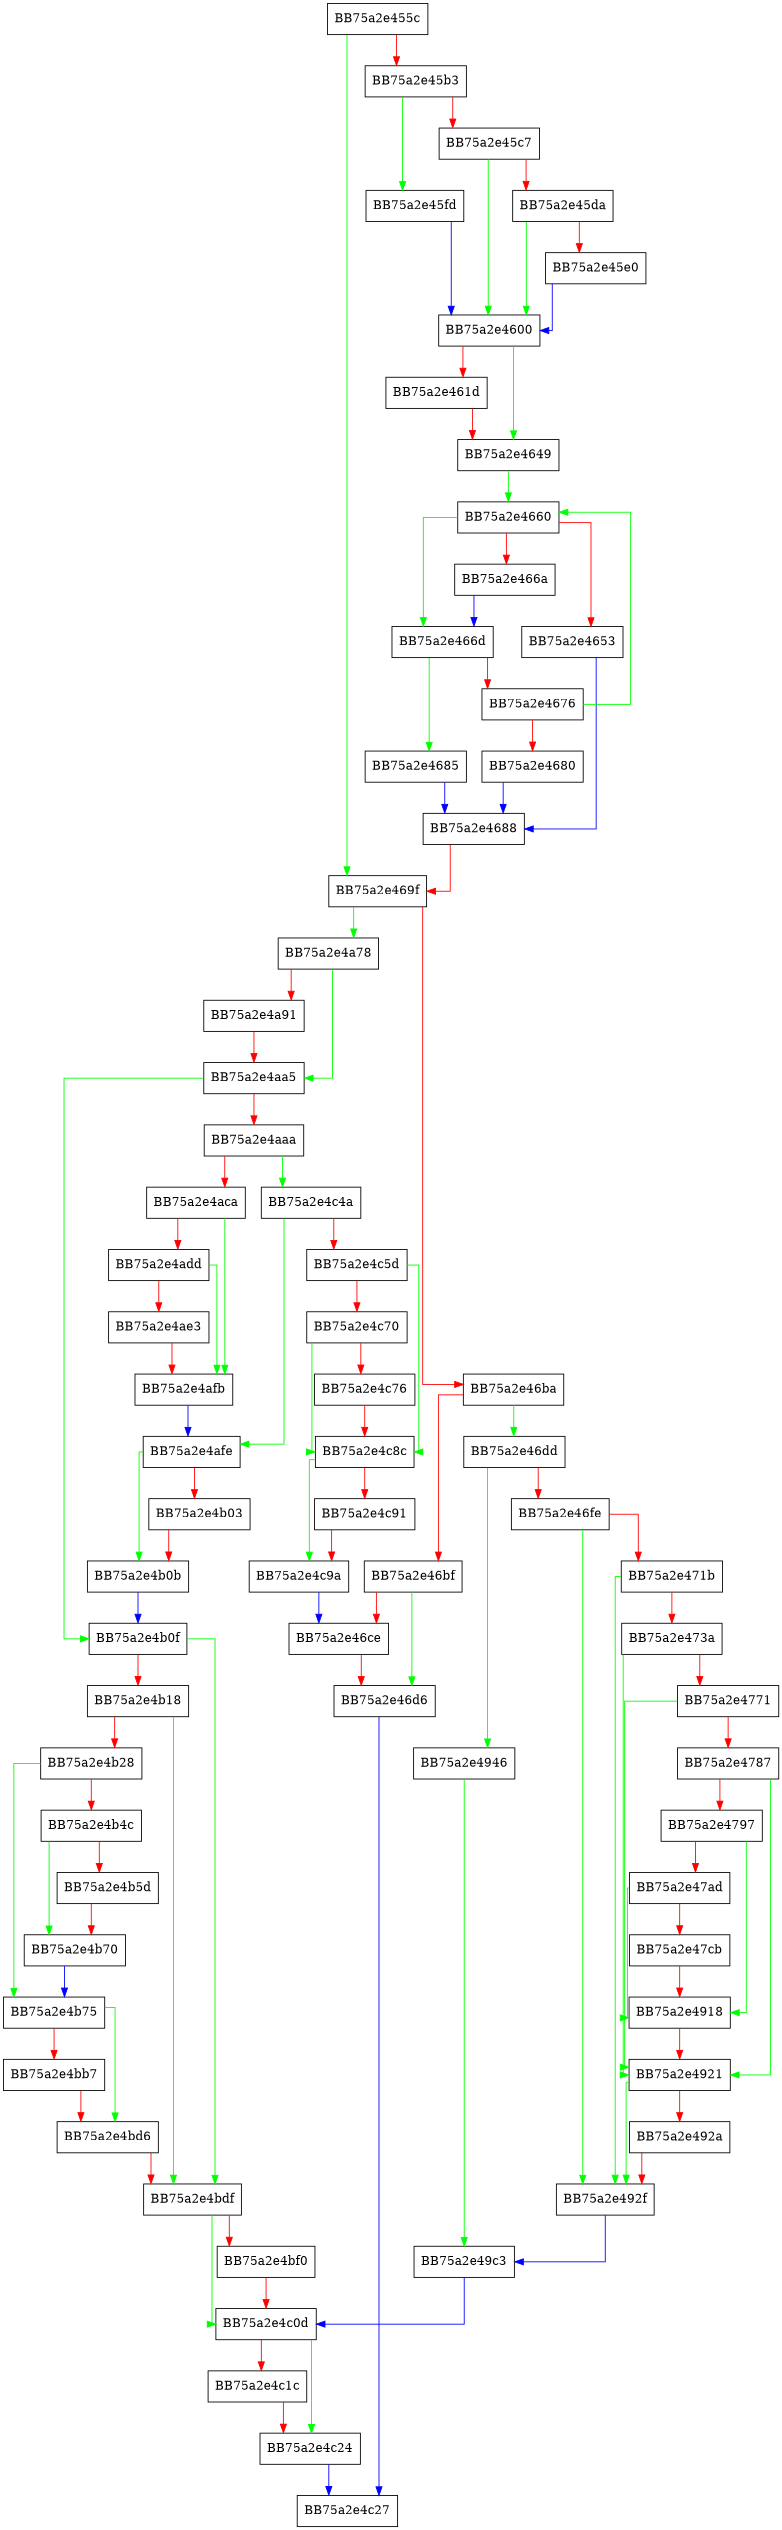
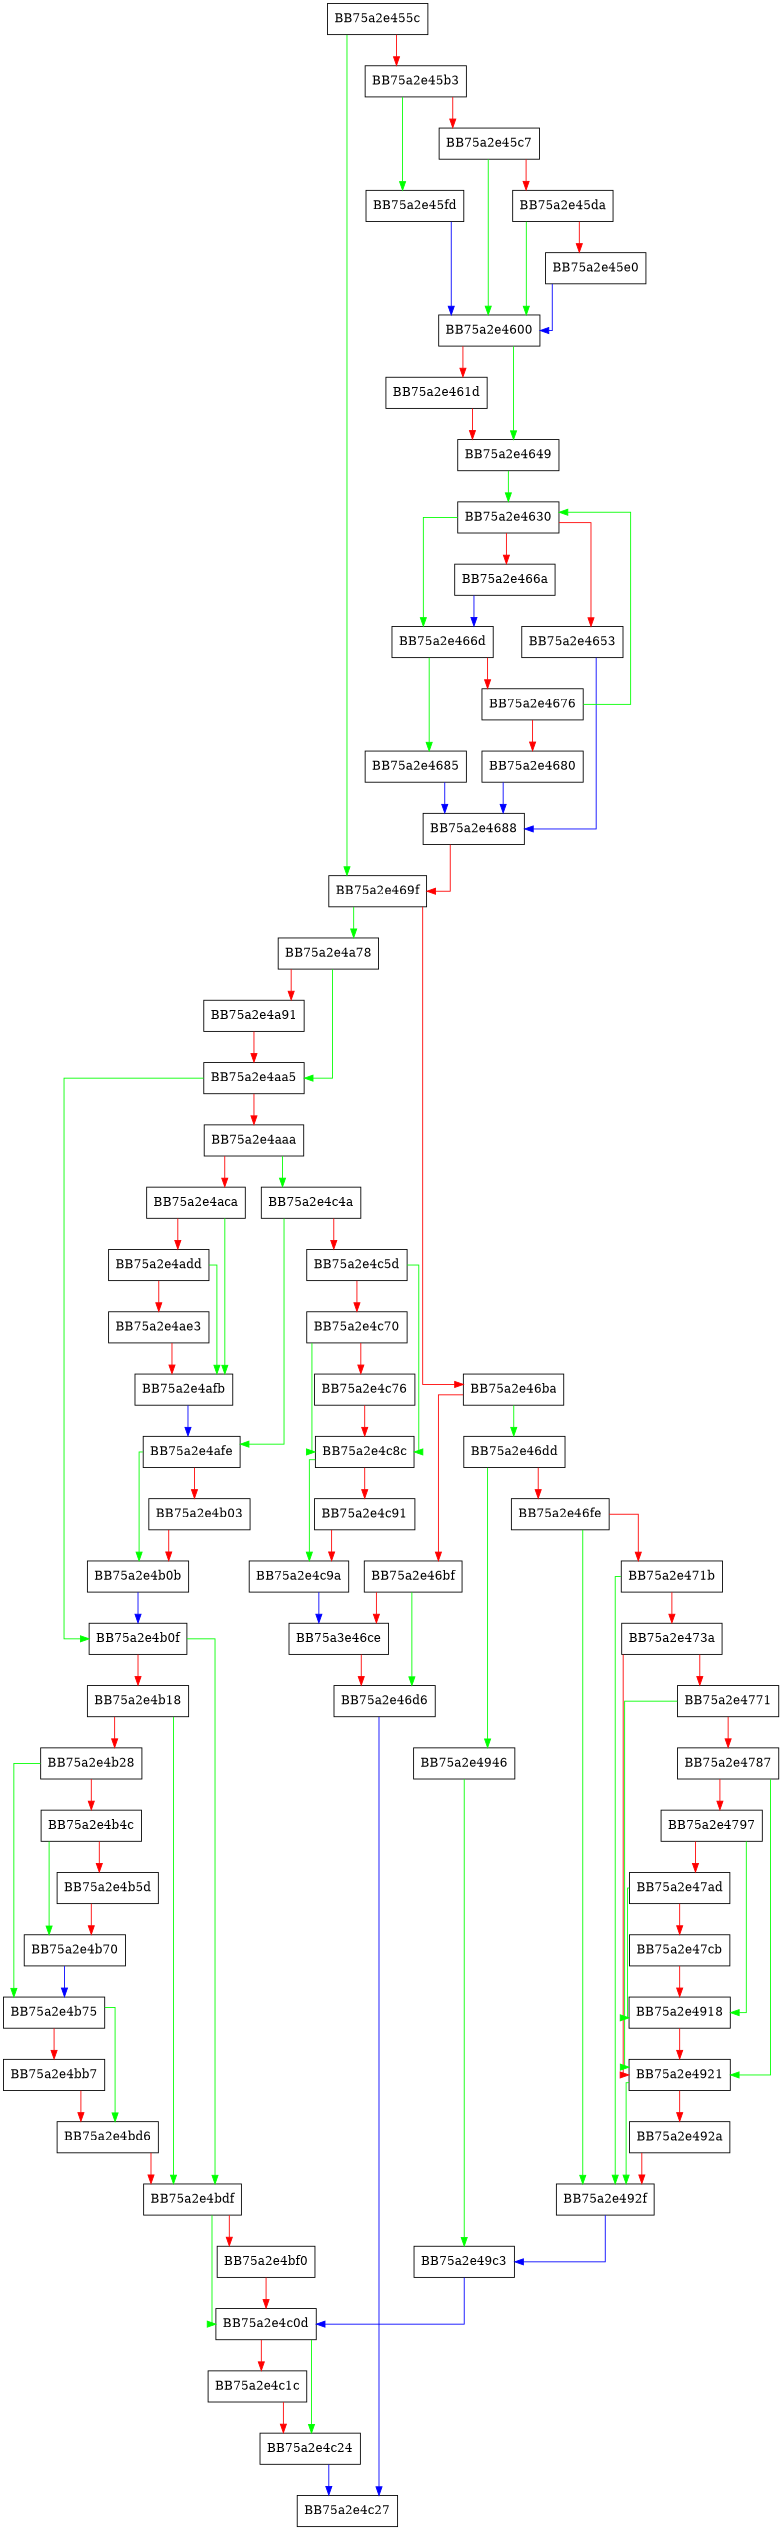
node "BB75a2e4660": label "BB75a2e4660" -> "BB75a2e4630"
node "BB75a2e46ce": label "BB75a2e46ce" -> "BB75a3e46ce"
edge "BB75a2e473a" -> "BB75a2e4921": color green -> red
